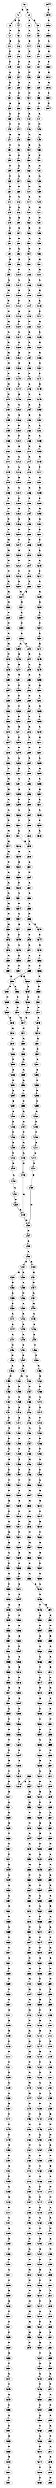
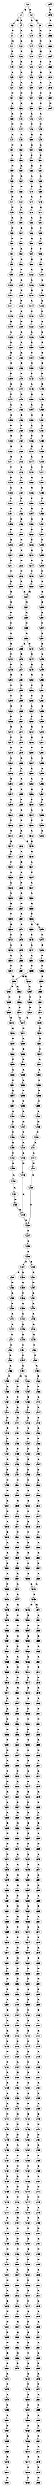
edge "S620" -> "S616": reversed
